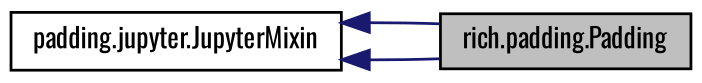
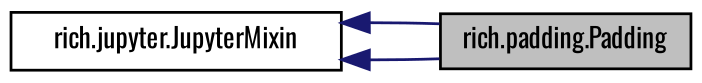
node "padding.jupyter.JupyterMixin": label "padding.jupyter.JupyterMixin" -> "rich.jupyter.JupyterMixin"
